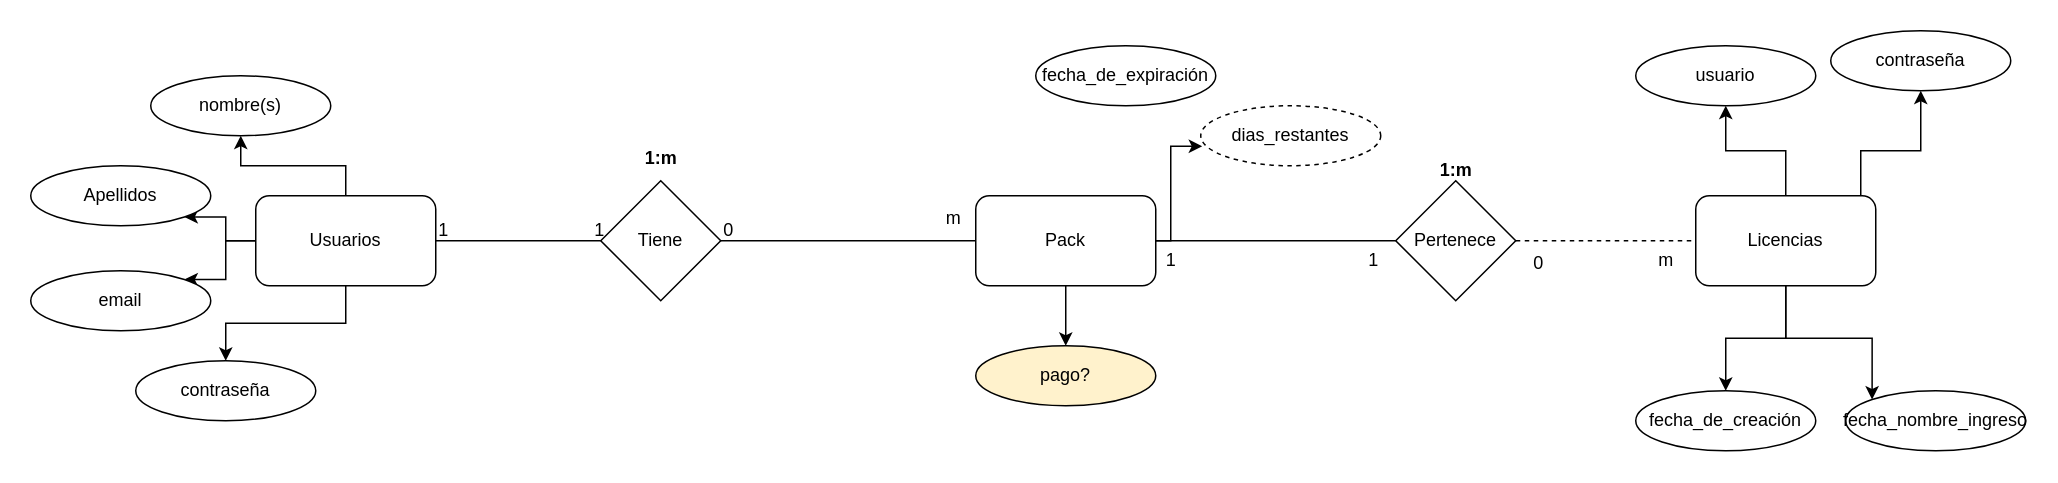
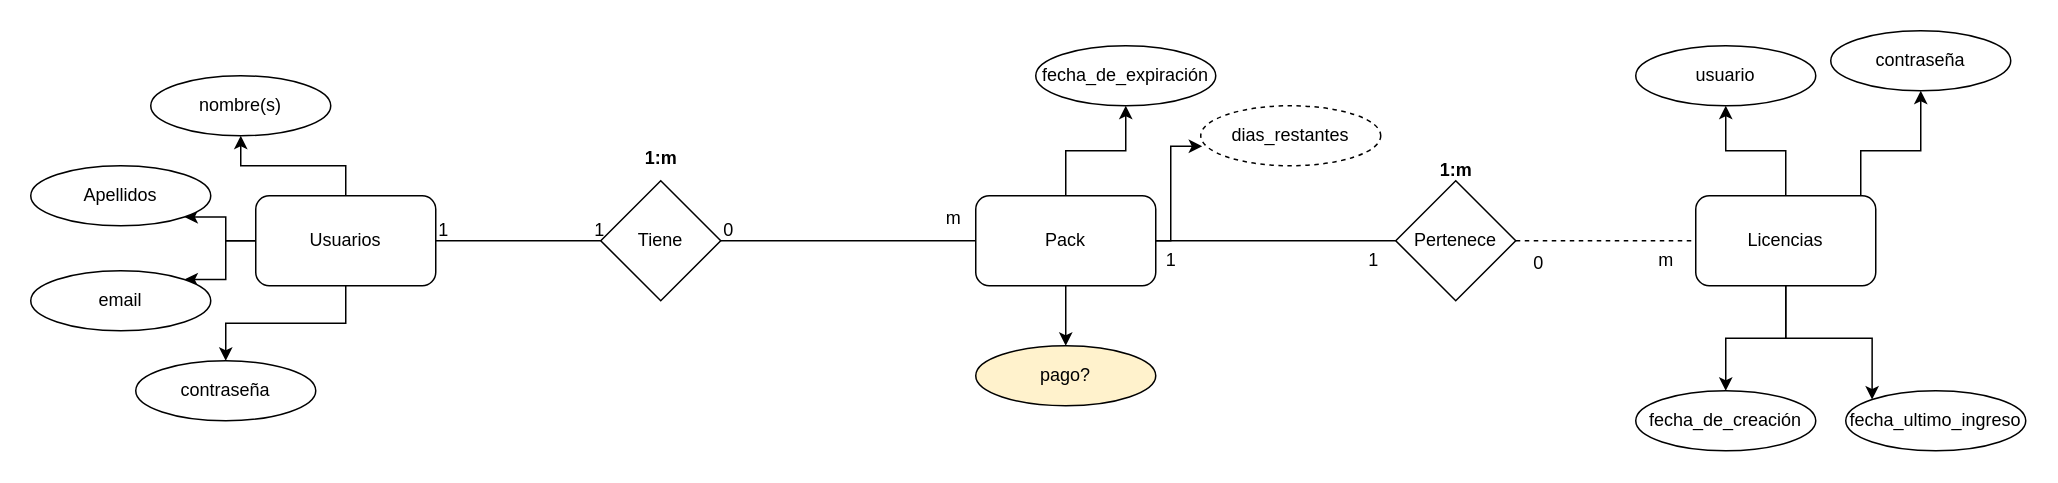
edge "Pack" -> "fecha_de_expiración": added
node "fecha_nombre_ingreso": label "fecha_nombre_ingreso" -> "fecha_ultimo_ingreso"
